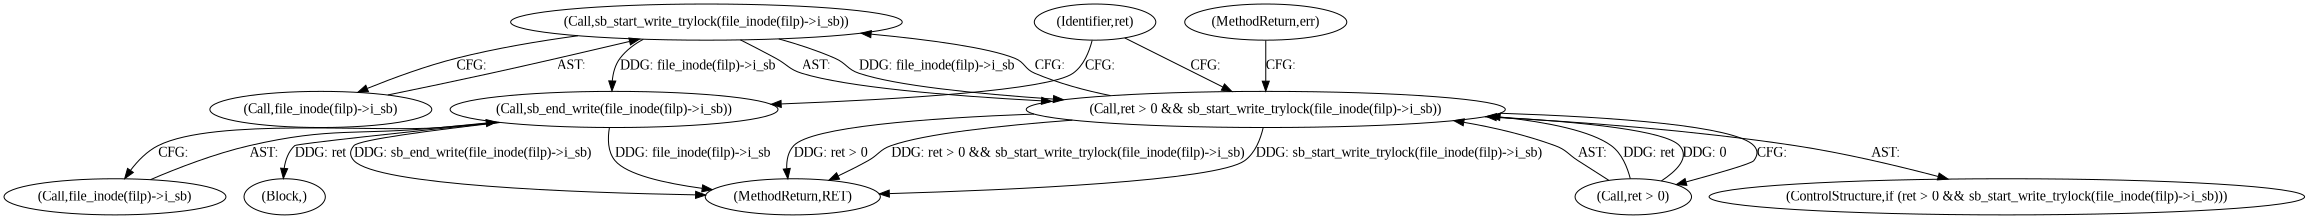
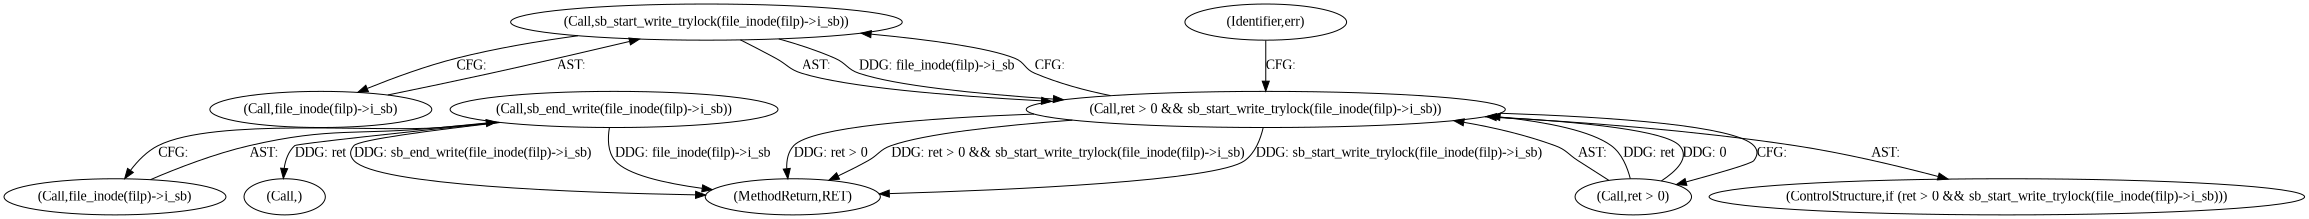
node "(Identifier,ret)": removed
node "(MethodReturn,err)": label "(MethodReturn,err)" -> "(Identifier,err)"
edge "(Call,sb_start_write_trylock(file_inode(filp)->i_sb))" -> "(Call,sb_end_write(file_inode(filp)->i_sb))": removed, label "DDG: file_inode(filp)->i_sb"
node "(Block,)": label "(Block,)" -> "(Call,)"
